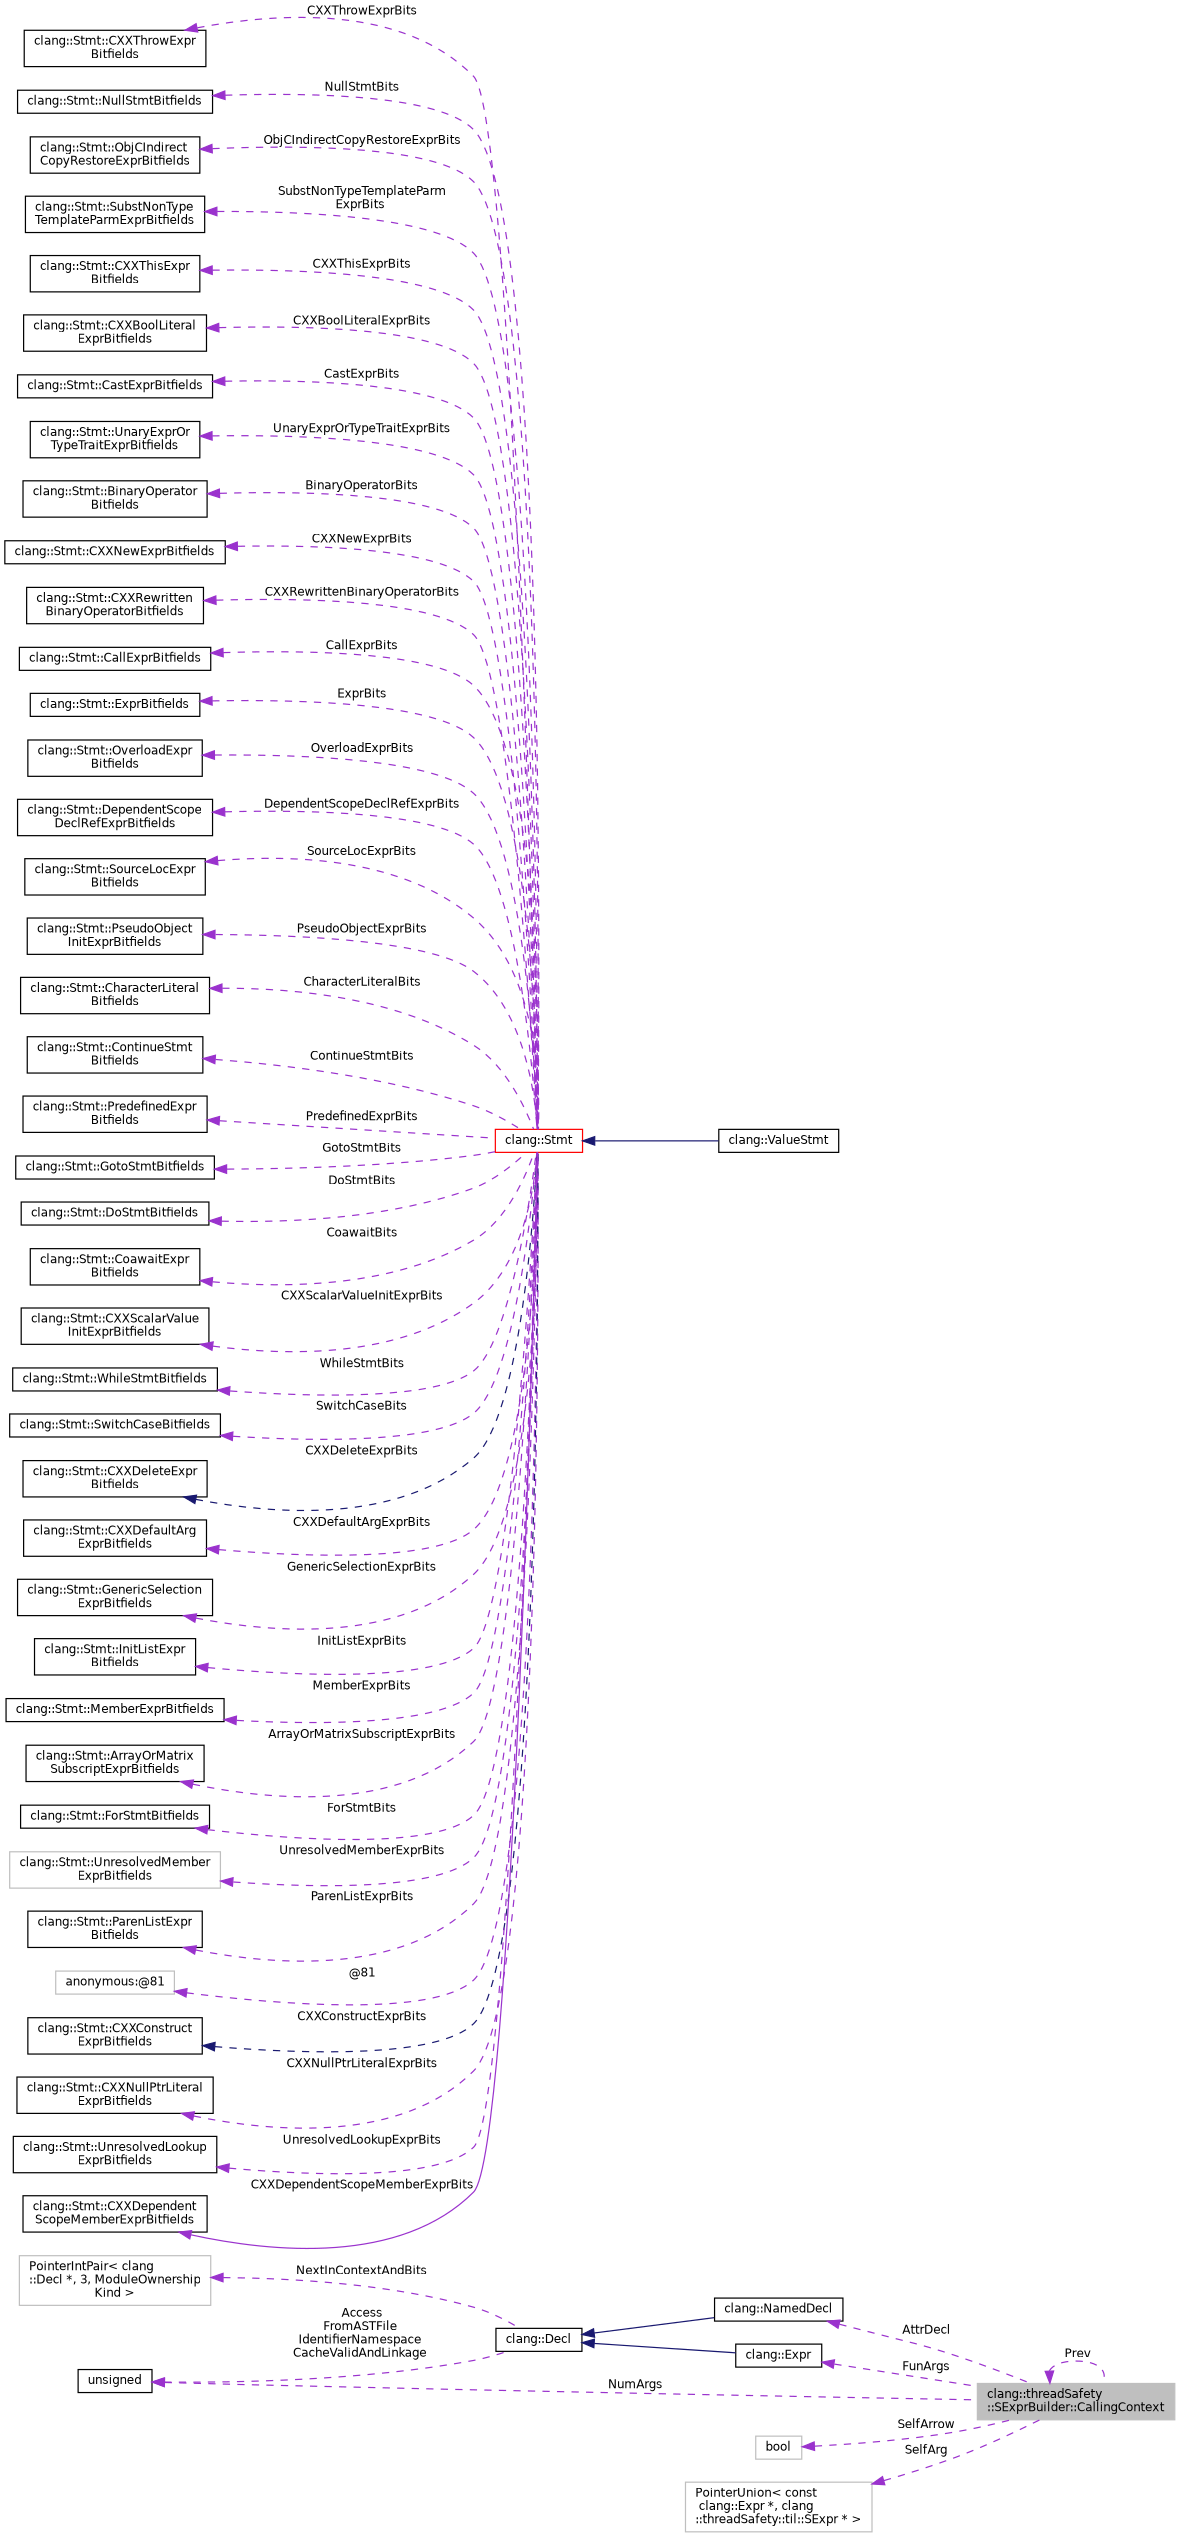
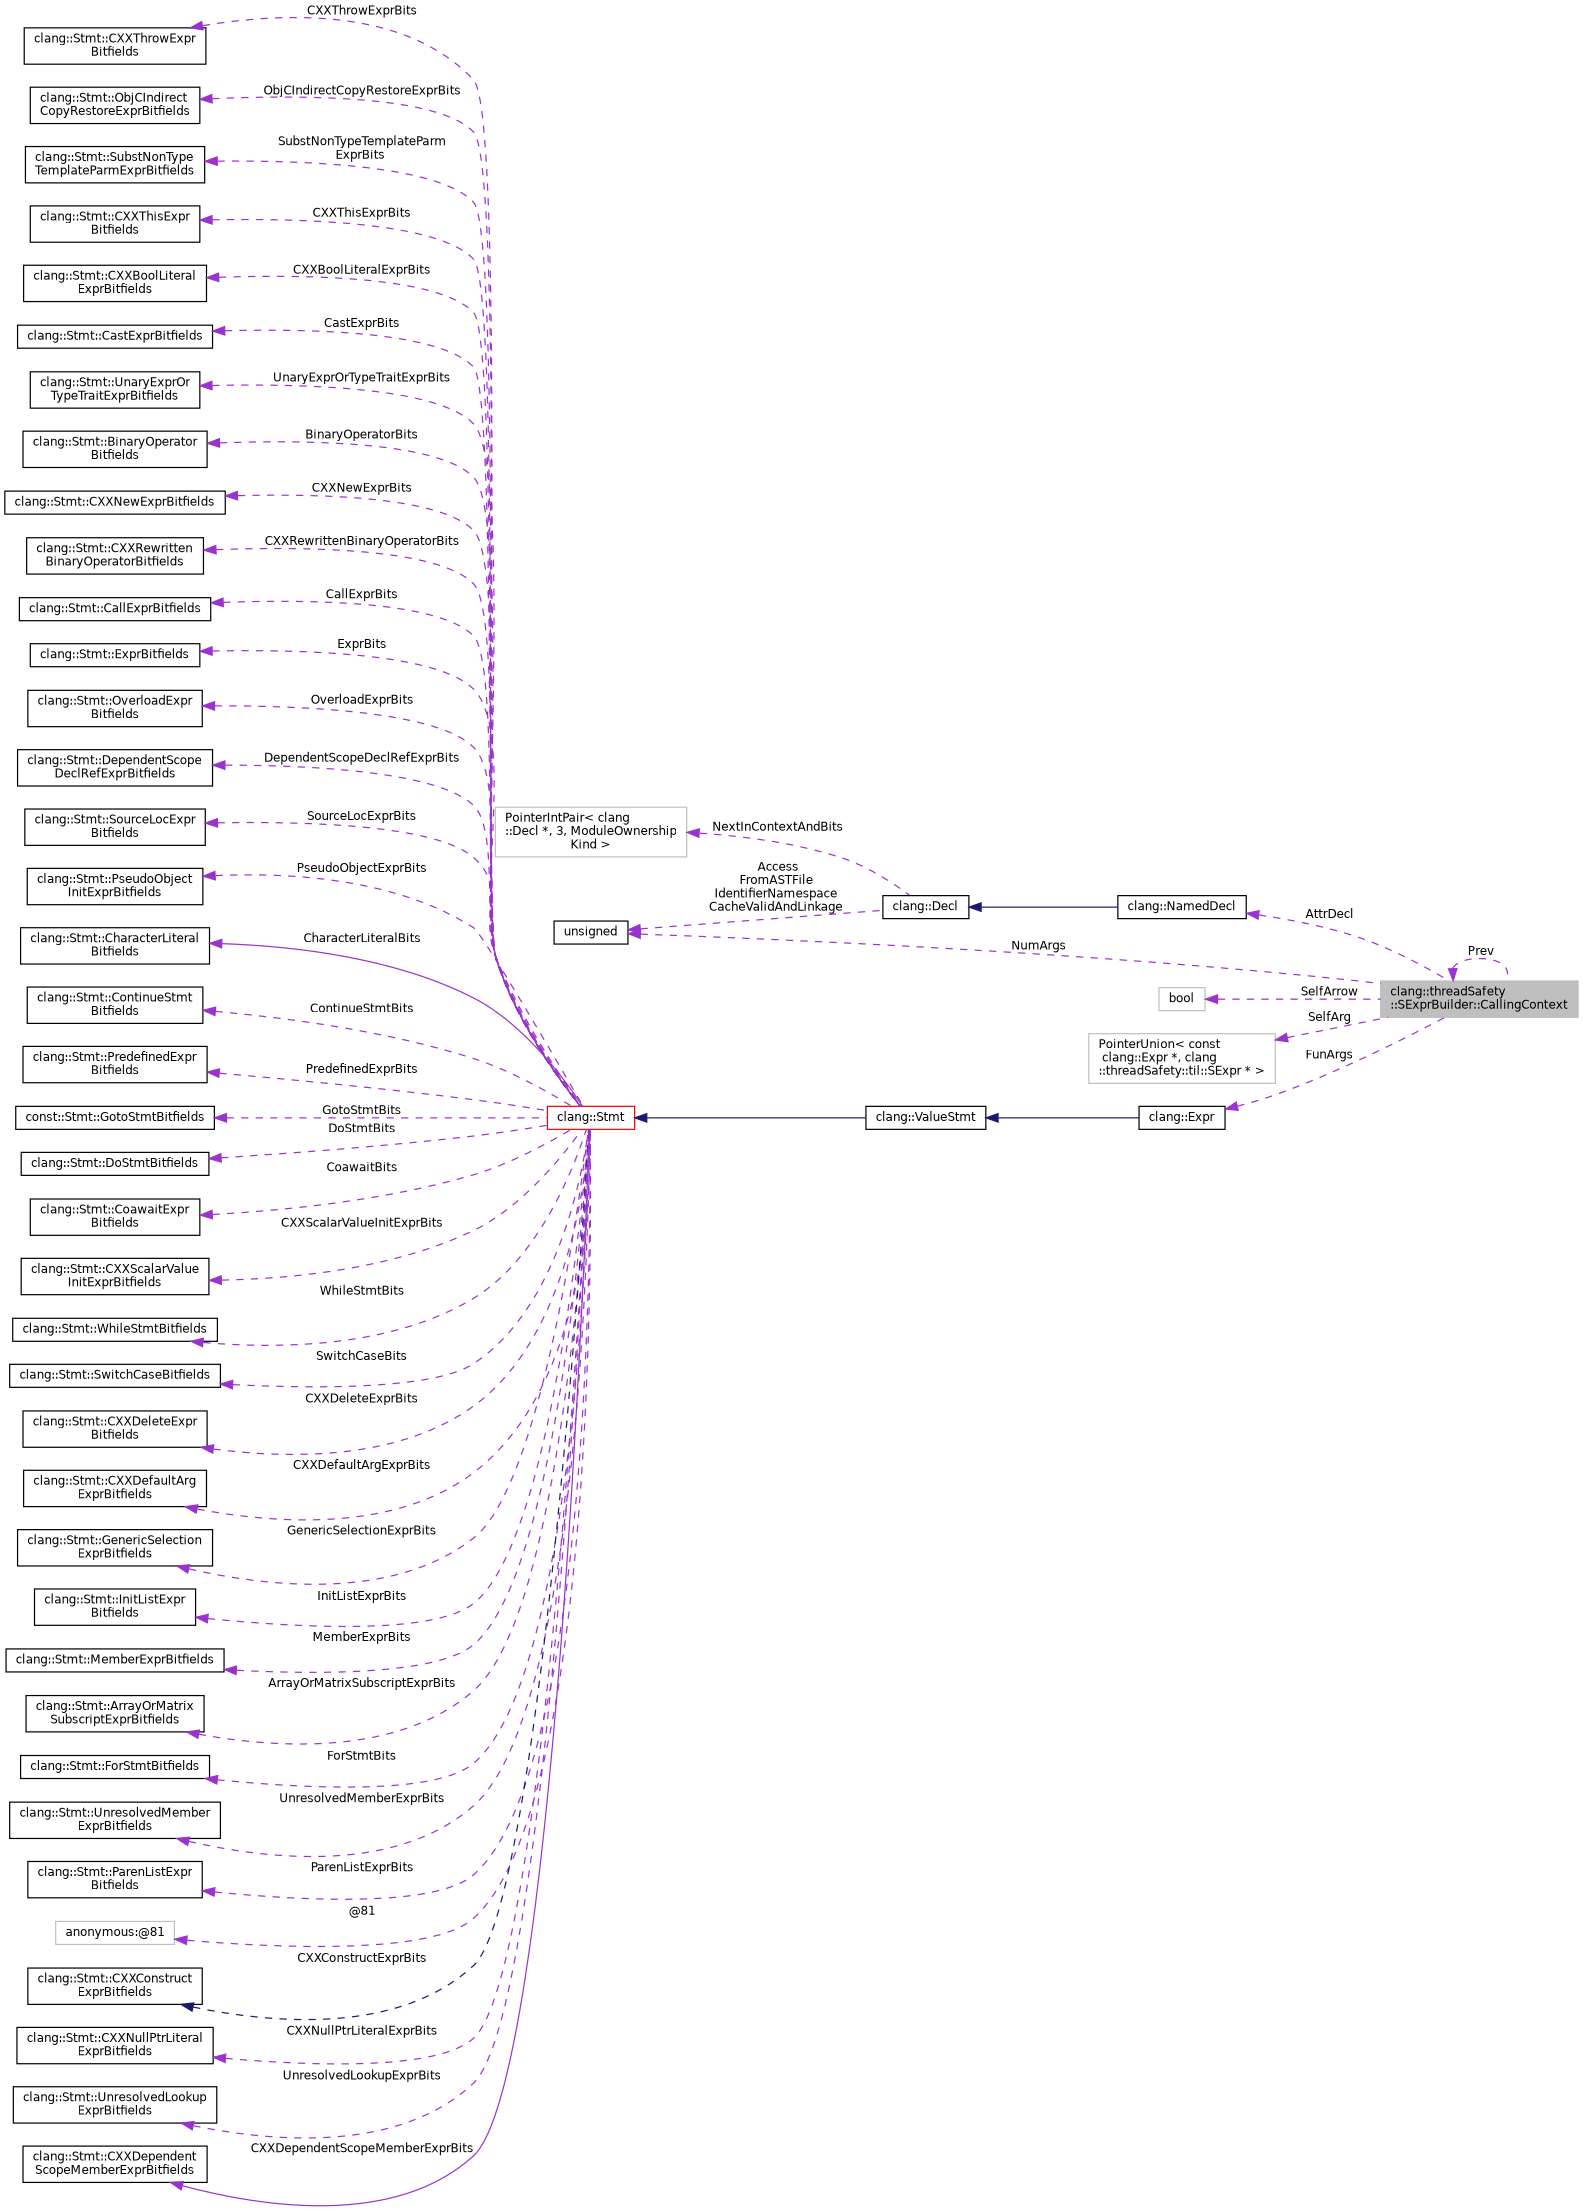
node "clang::Stmt::NullStmtBitfields": removed
edge "clang::Stmt" -> "clang::Stmt::CharacterLiteral Bitfields": style dashed -> solid
node "clang::Stmt::GotoStmtBitfields": label "clang::Stmt::GotoStmtBitfields" -> "const::Stmt::GotoStmtBitfields"
edge "clang::Stmt" -> "clang::Stmt::CXXDeleteExpr Bitfields": color midnightblue -> darkorchid3
node "clang::Stmt::UnresolvedMember ExprBitfields": color grey75 -> black
edge "clang::Expr" -> "clang::Decl": now "clang::Expr" -> "clang::ValueStmt"
